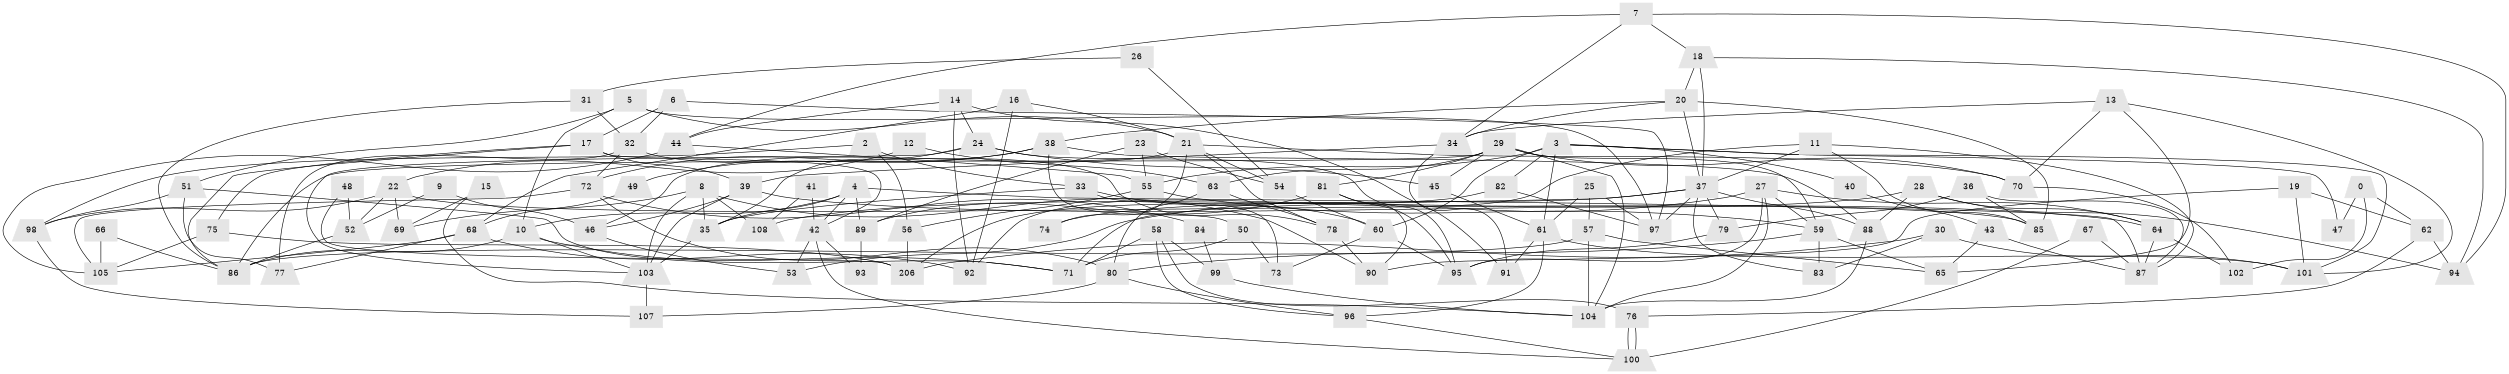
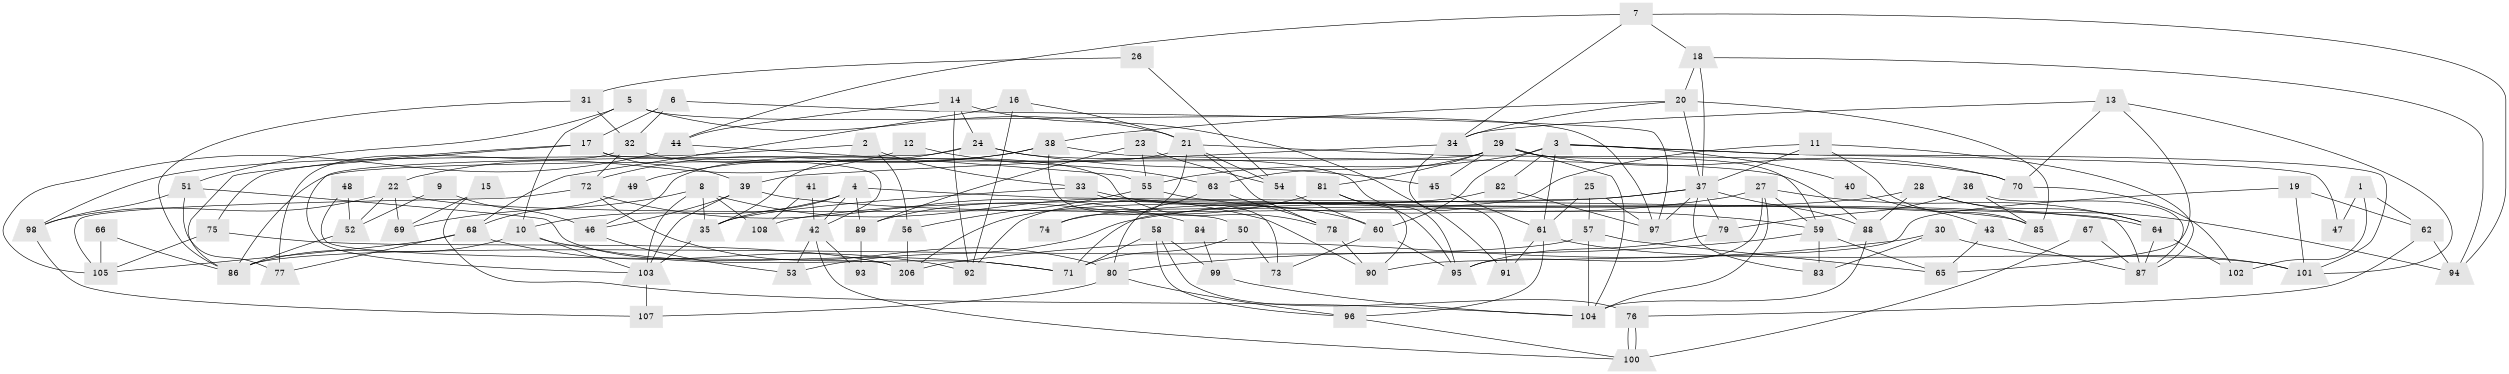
node "0": label "0" -> "1"
